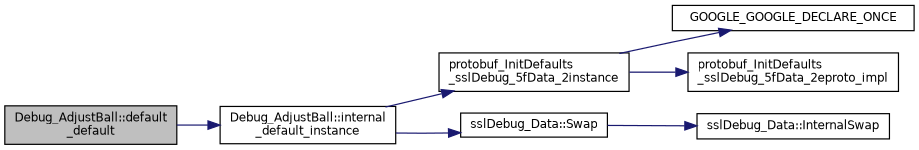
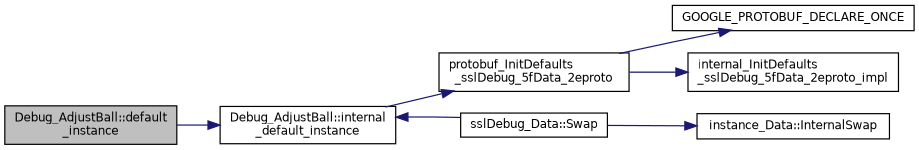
node "GOOGLE_GOOGLE_DECLARE_ONCE": label "GOOGLE_GOOGLE_DECLARE_ONCE" -> "GOOGLE_PROTOBUF_DECLARE_ONCE"
node "protobuf_InitDefaults _sslDebug_5fData_2instance": label "protobuf_InitDefaults _sslDebug_5fData_2instance" -> "protobuf_InitDefaults _sslDebug_5fData_2eproto"
node "protobuf_InitDefaults _sslDebug_5fData_2eproto_impl": label "protobuf_InitDefaults _sslDebug_5fData_2eproto_impl" -> "internal_InitDefaults _sslDebug_5fData_2eproto_impl"
node "Debug_AdjustBall::default _default": label "Debug_AdjustBall::default _default" -> "Debug_AdjustBall::default _instance"
node "sslDebug_Data::InternalSwap": label "sslDebug_Data::InternalSwap" -> "instance_Data::InternalSwap"
edge "Debug_AdjustBall::internal _default_instance" -> "sslDebug_Data::Swap": reversed
